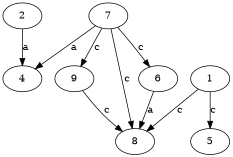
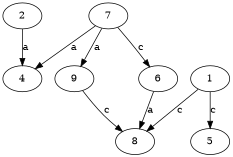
edge "7" -> "9": label "c" -> "a"
edge "7" -> "8": removed, label "c"
